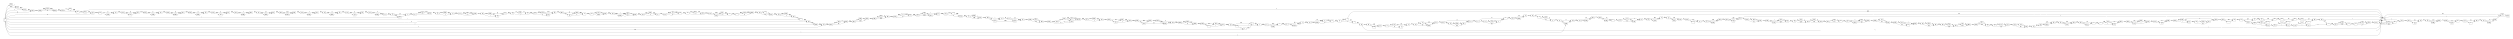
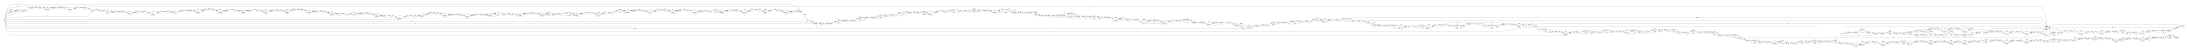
node "3654": removed
